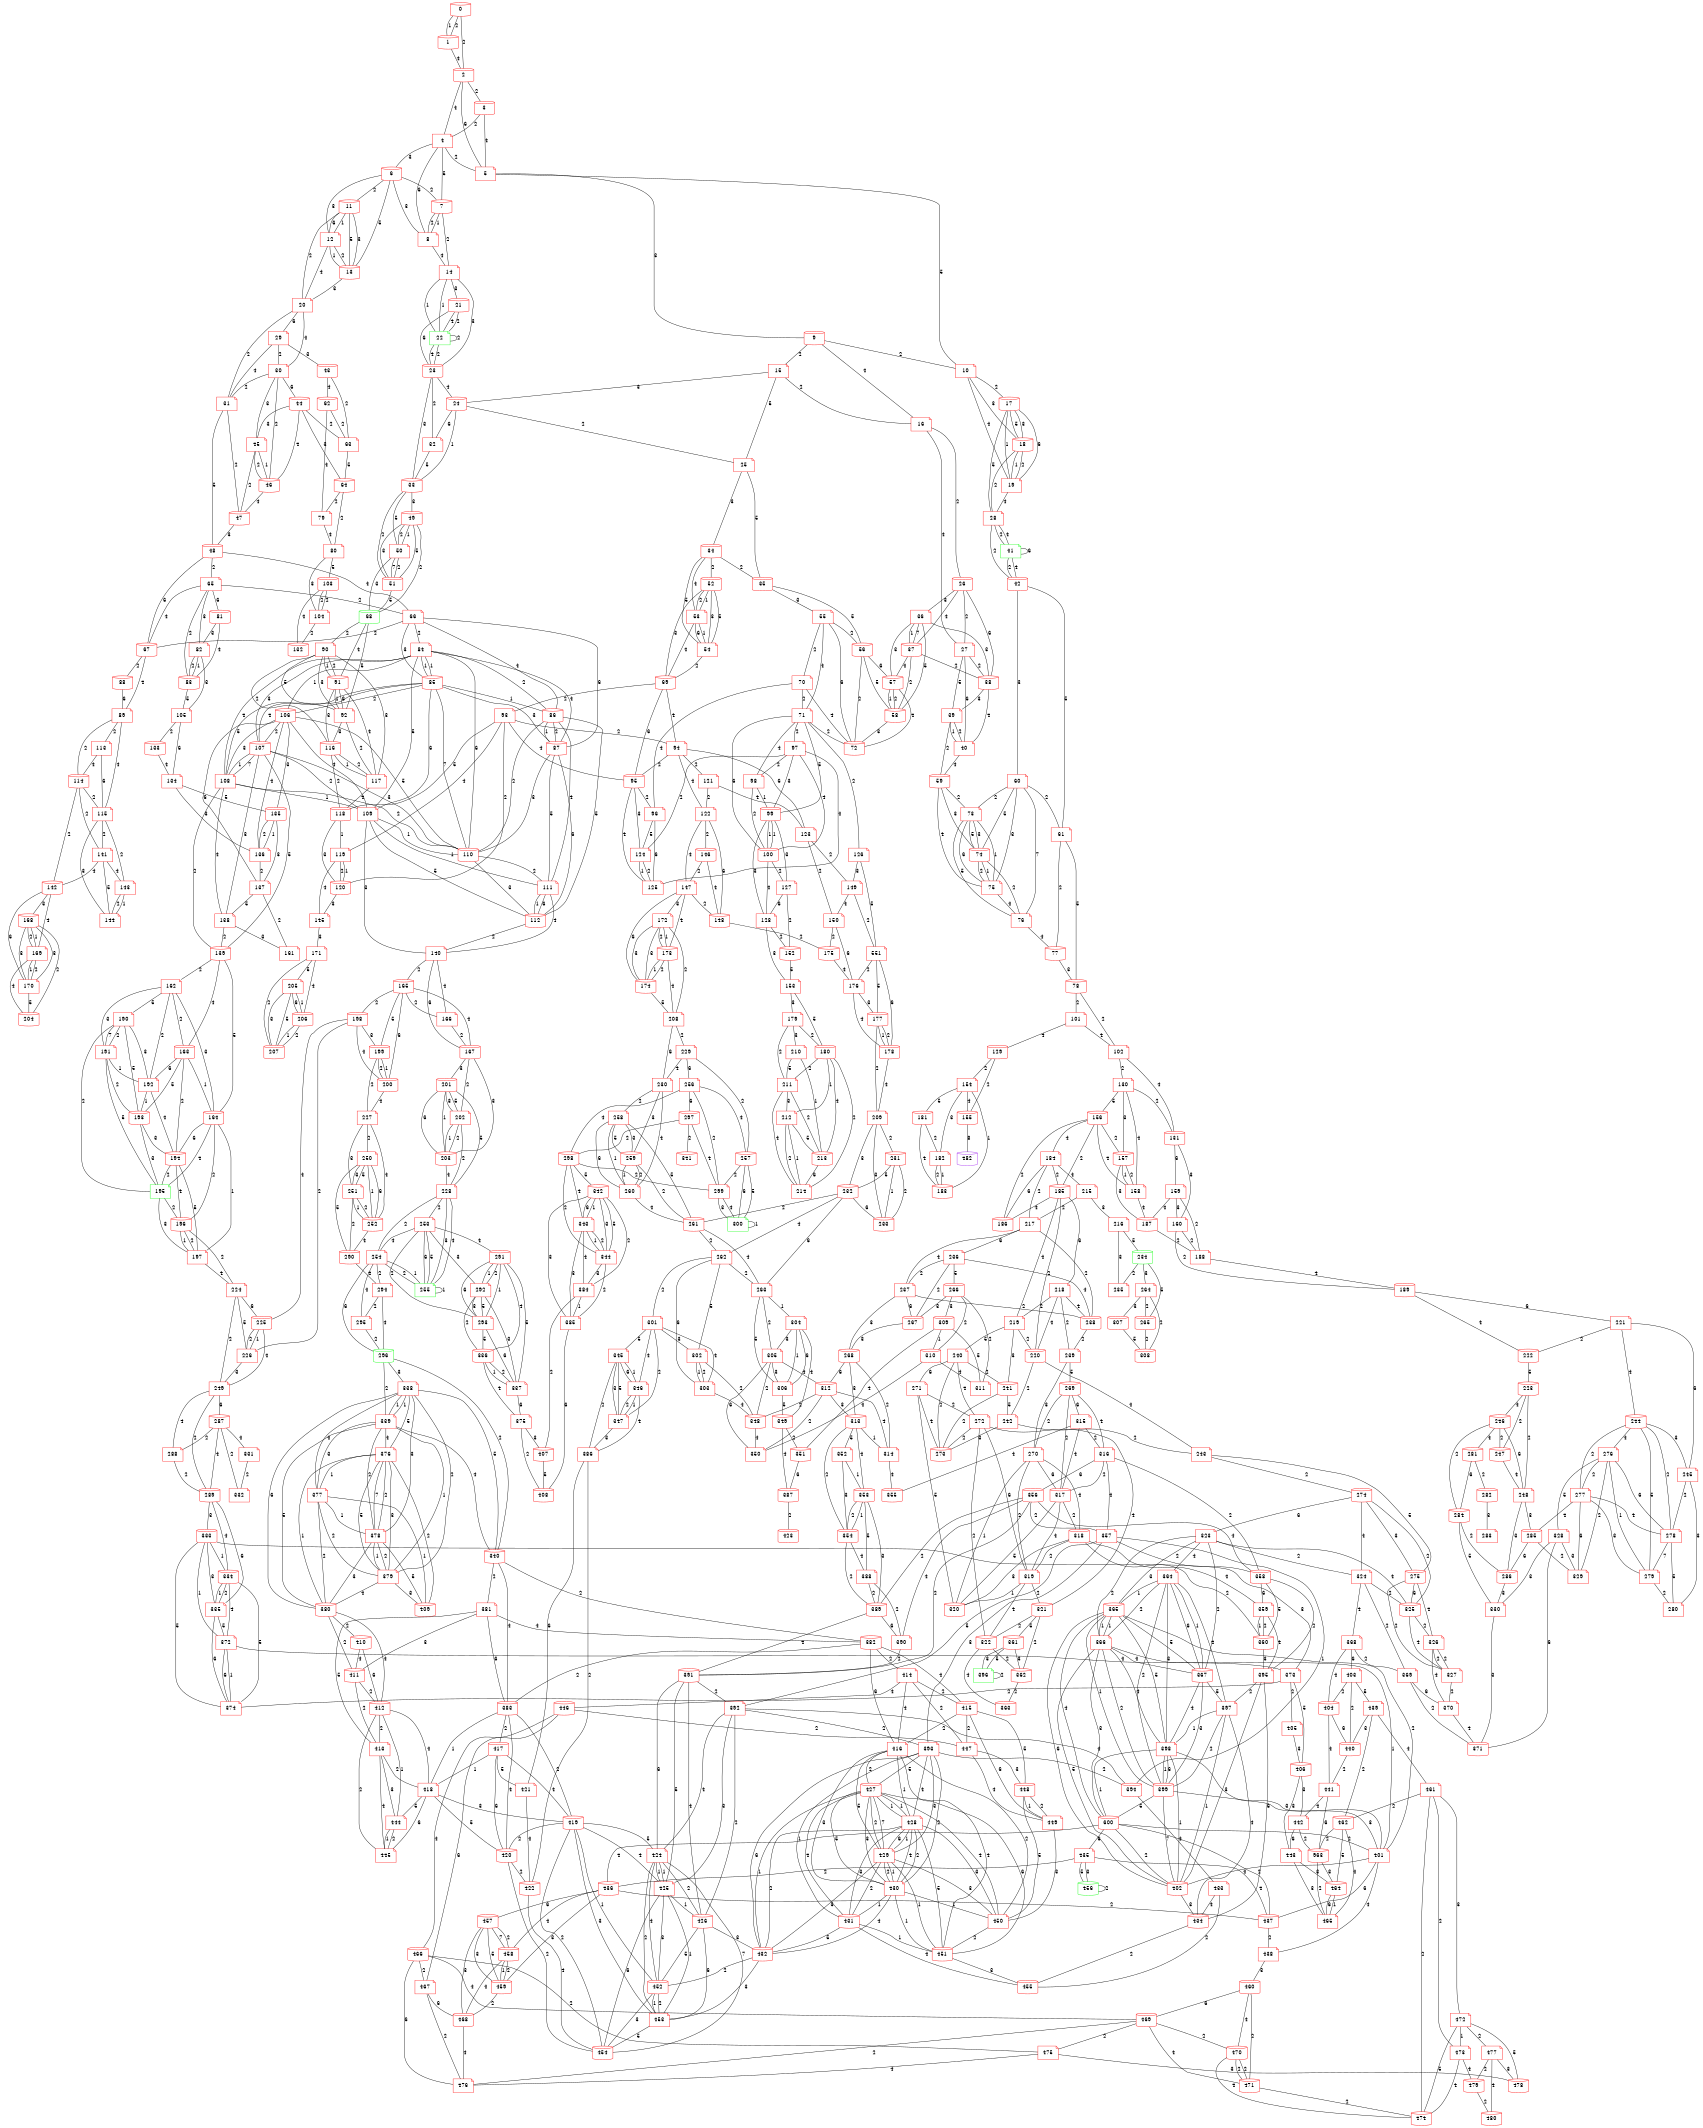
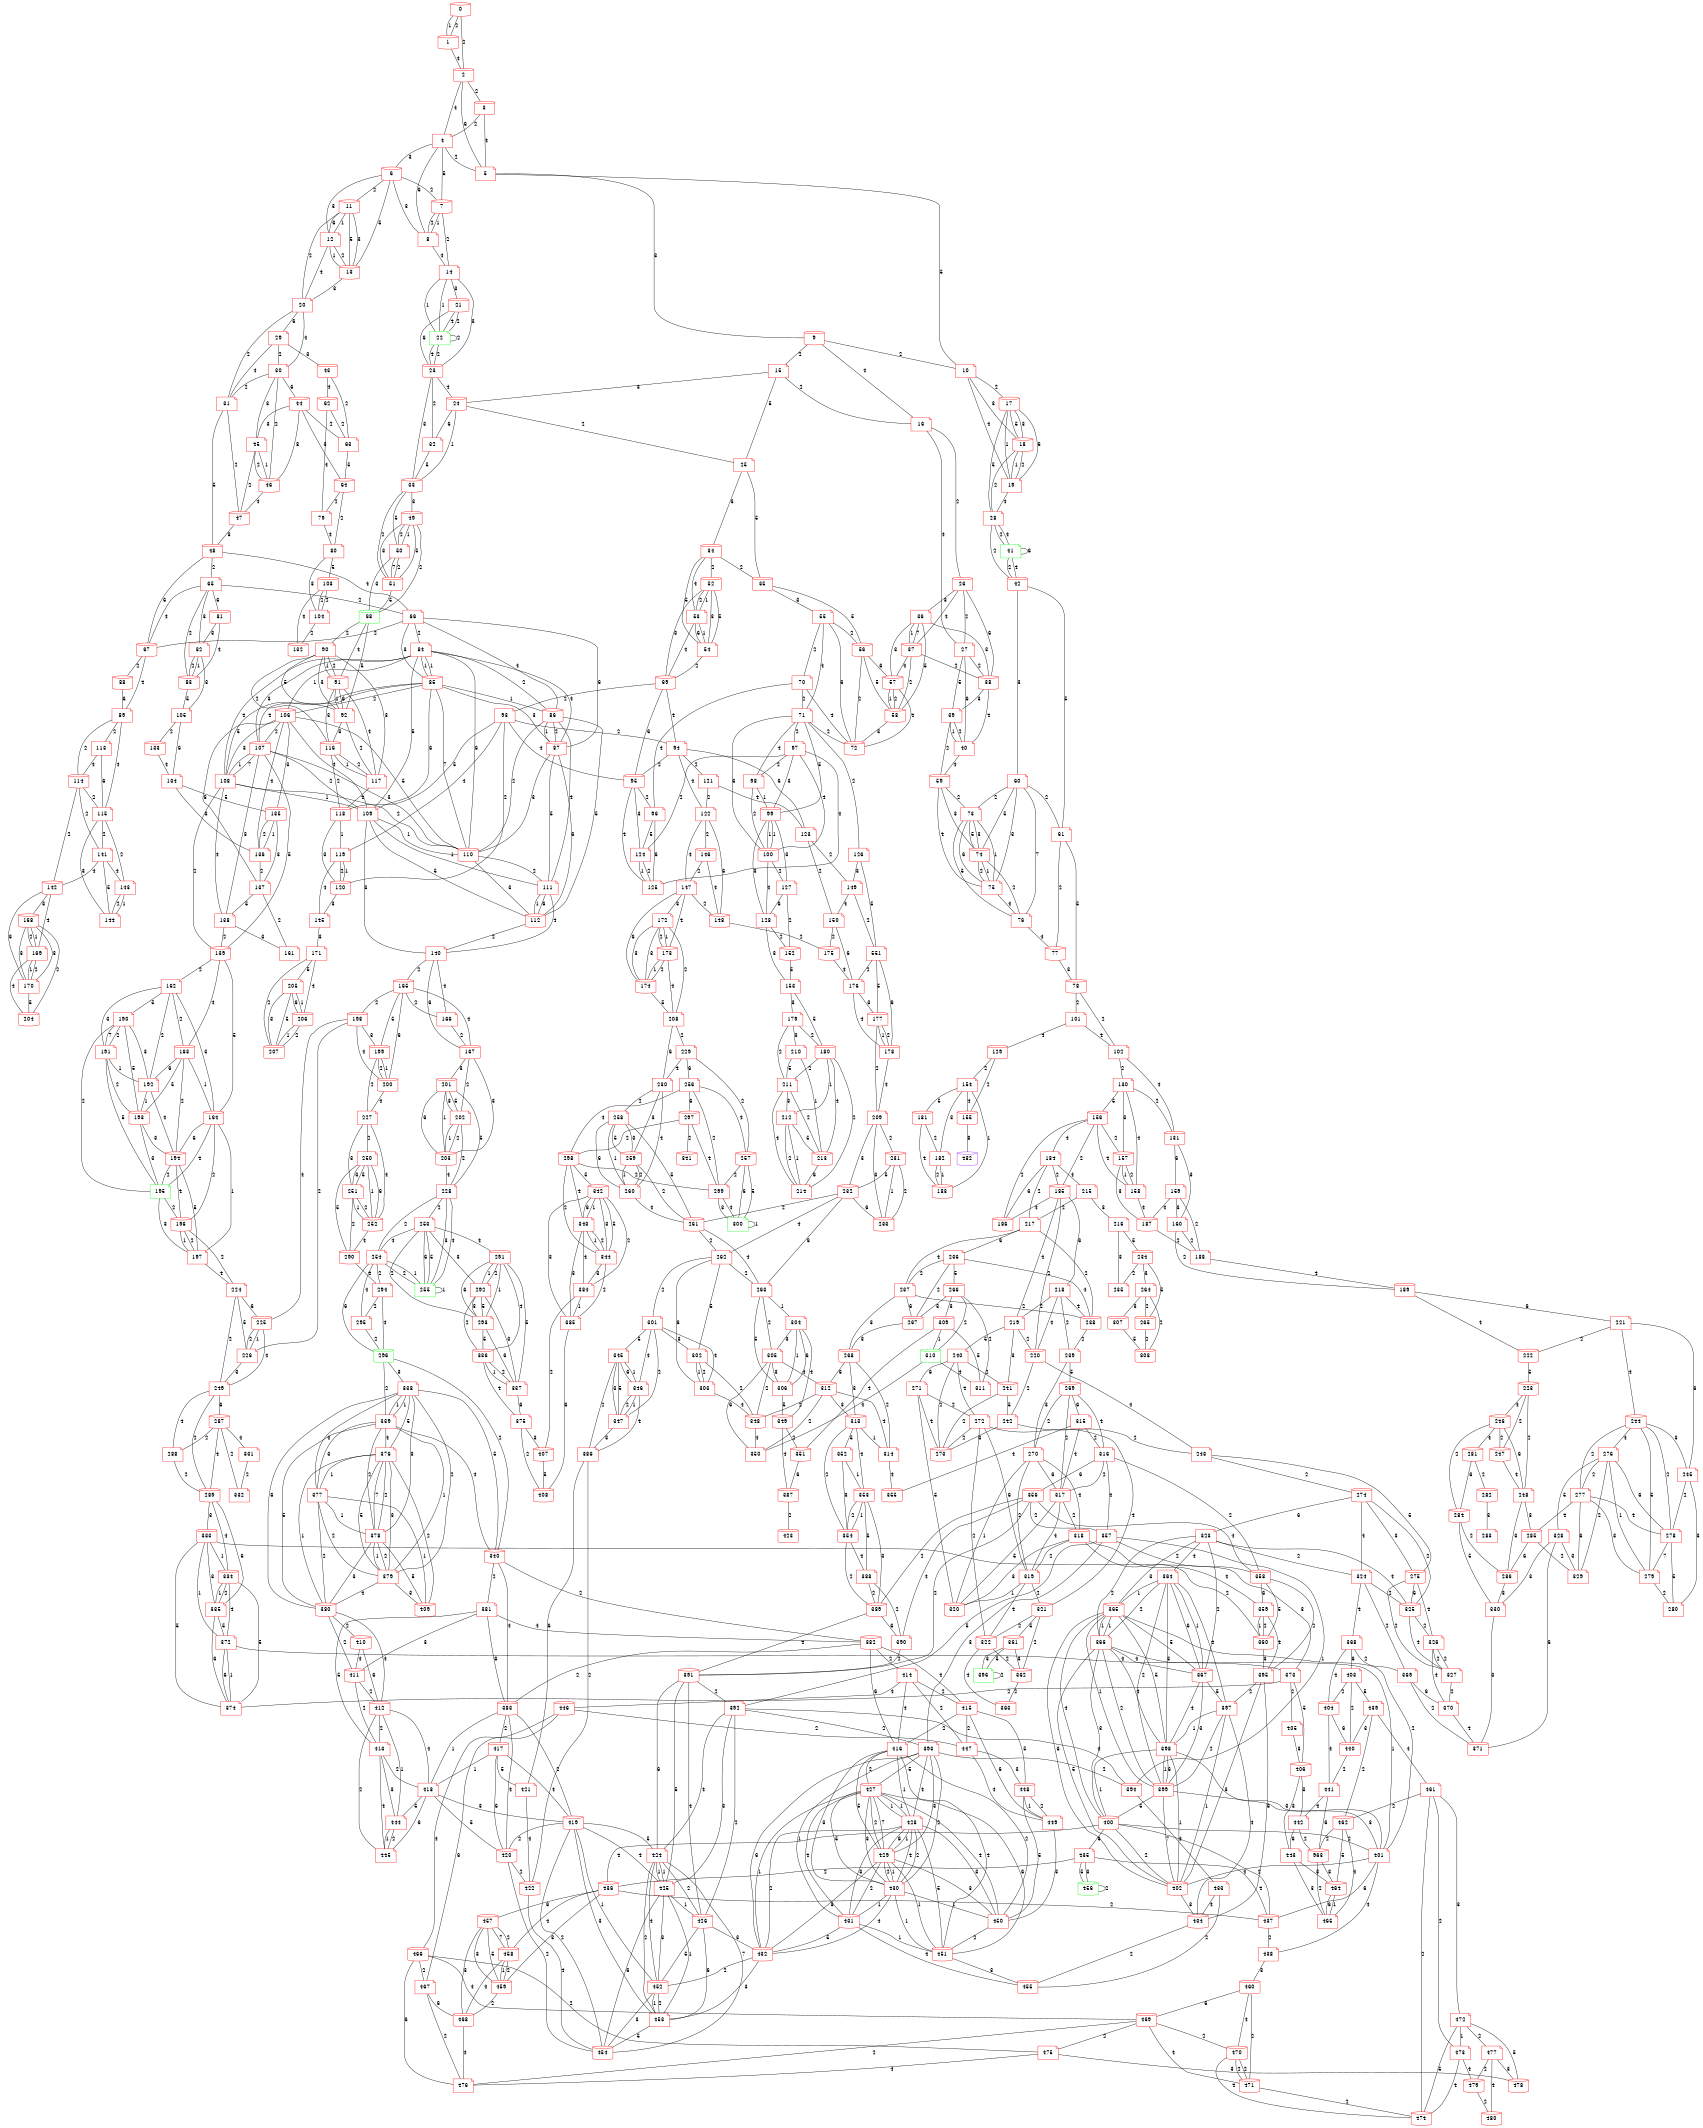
edge "44" -- "46": label "4" -> "8"
node "234": color green -> red
node "310": color red -> green
node "600": label "600" -> "400"
